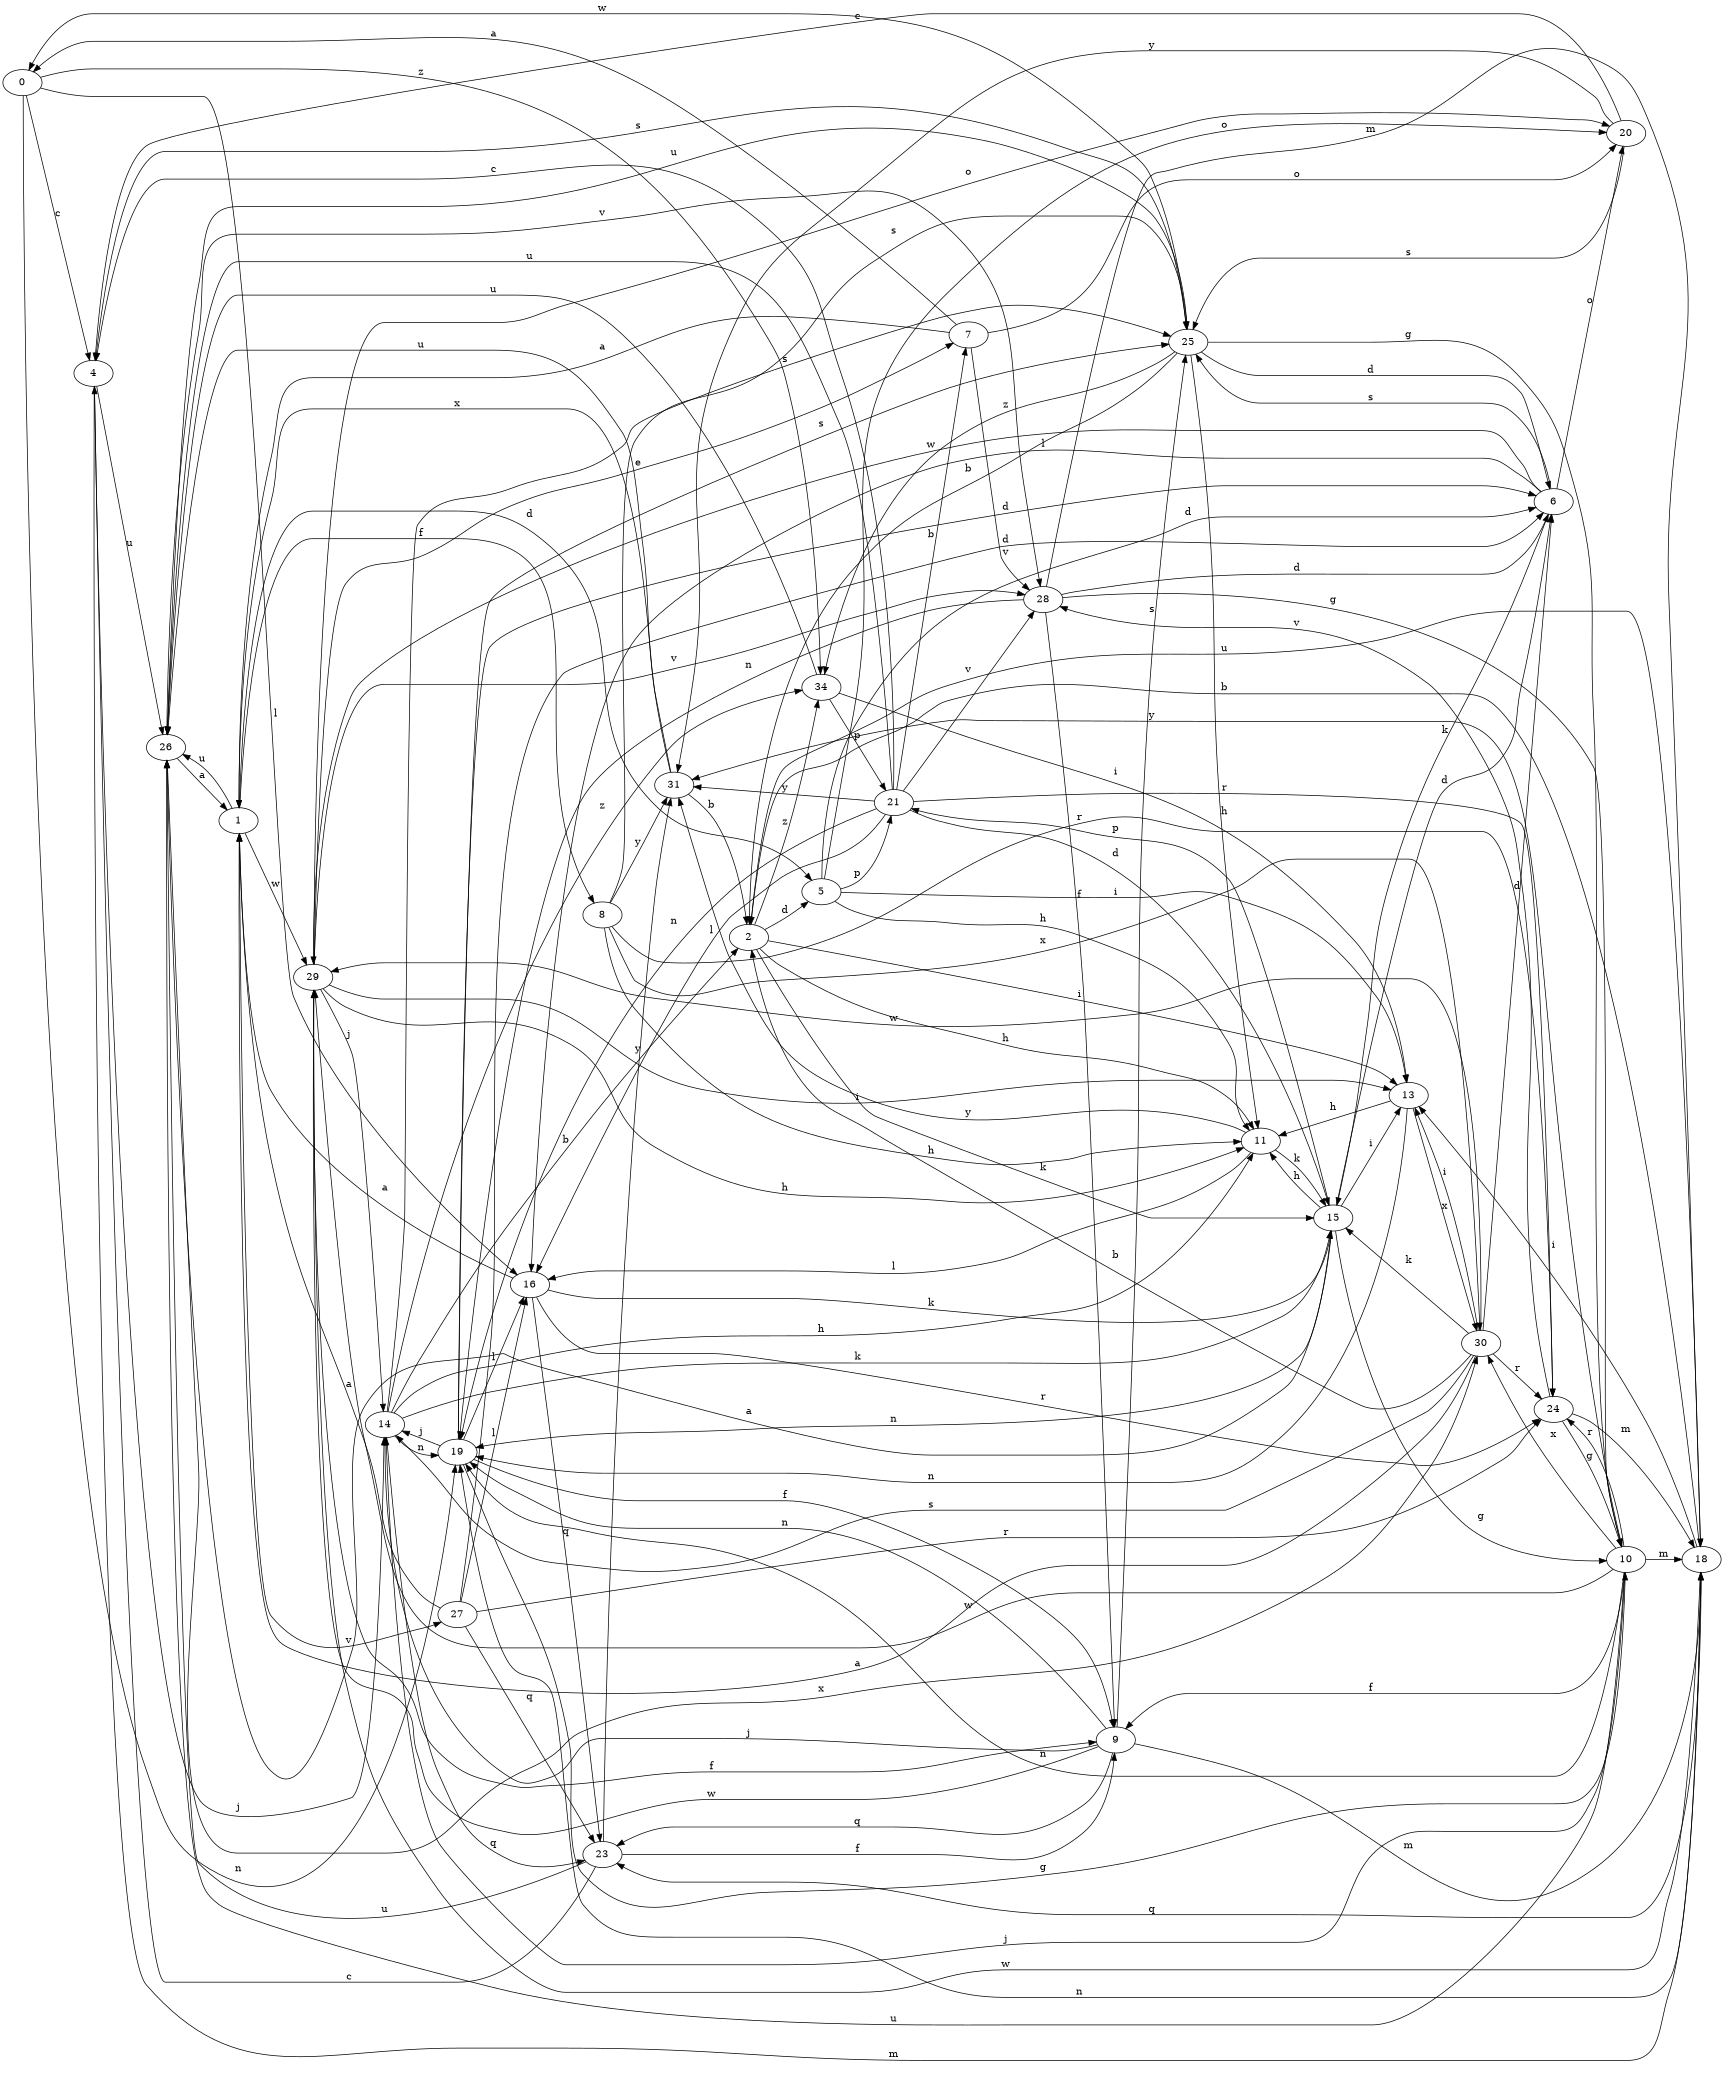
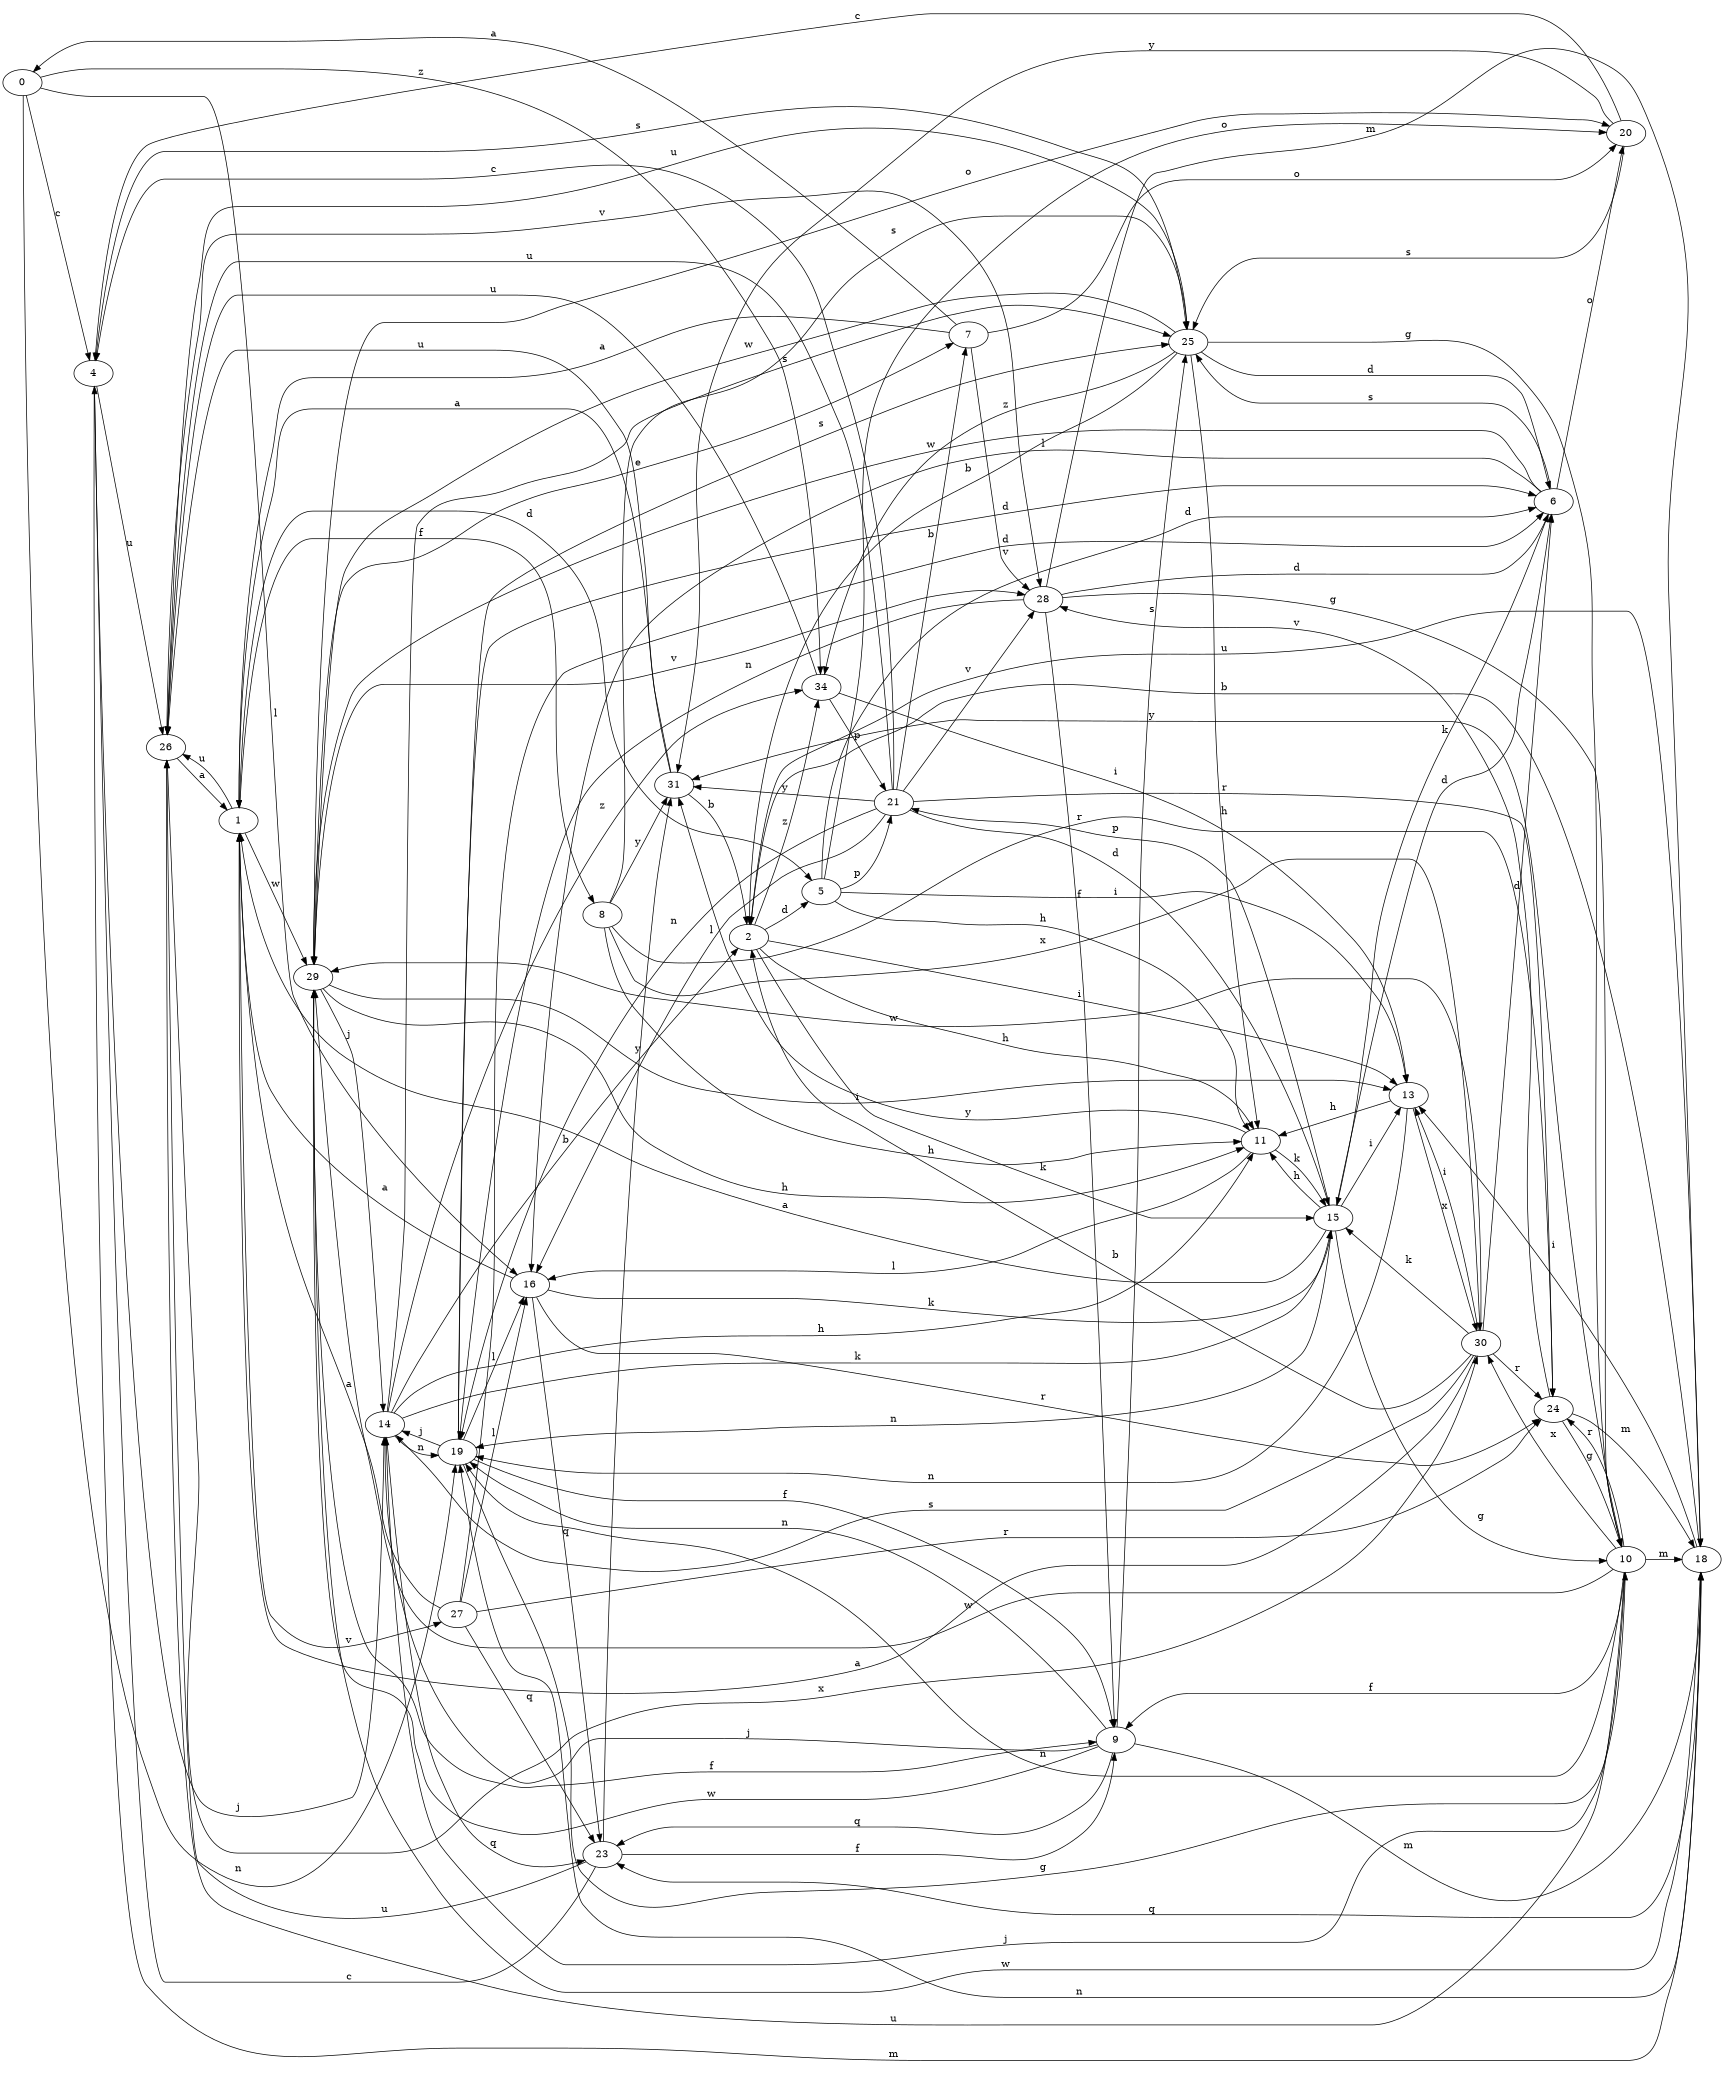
edge "25" -> "0": now "25" -> "29"
edge "31" -> "1": label "x" -> "a"
edge "15" -> "26": now "15" -> "1"
